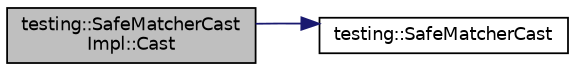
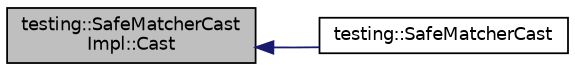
edge "testing::SafeMatcherCast Impl::Cast" -> "testing::SafeMatcherCast": reversed
